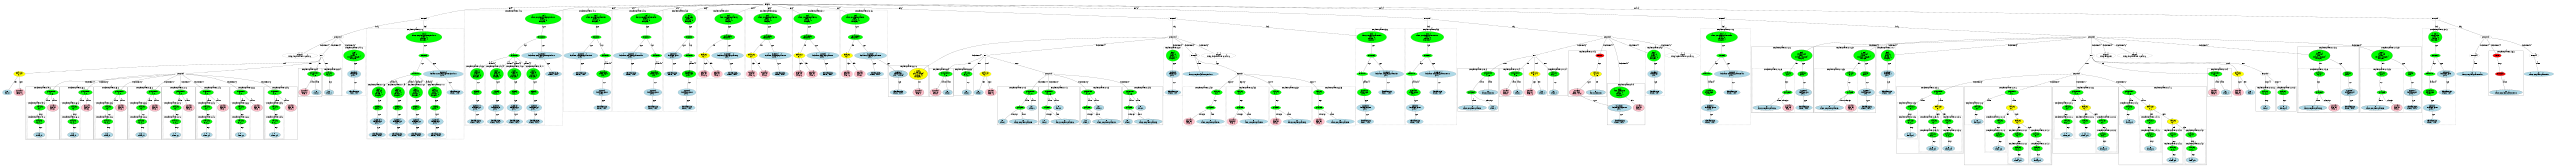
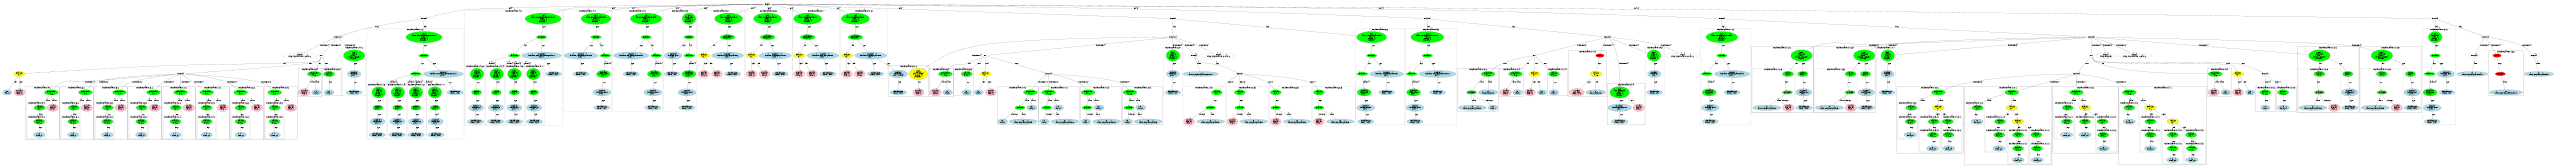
node "Decl complex: p_c quals: [] storage: ['register'] funcspec: []": label "Decl complex: p_c quals: [] storage: ['register'] funcspec: []" -> "Decl name: p_c quals: [] storage: ['register'] funcspec: []"
edge "Constant type: float value: 144.0f" -- "TypeDecl declname: check_sum quals: []": now "Decl name: check_sum quals: [] storage: [] funcspec: []" -- "TypeDecl declname: check_sum quals: []"
